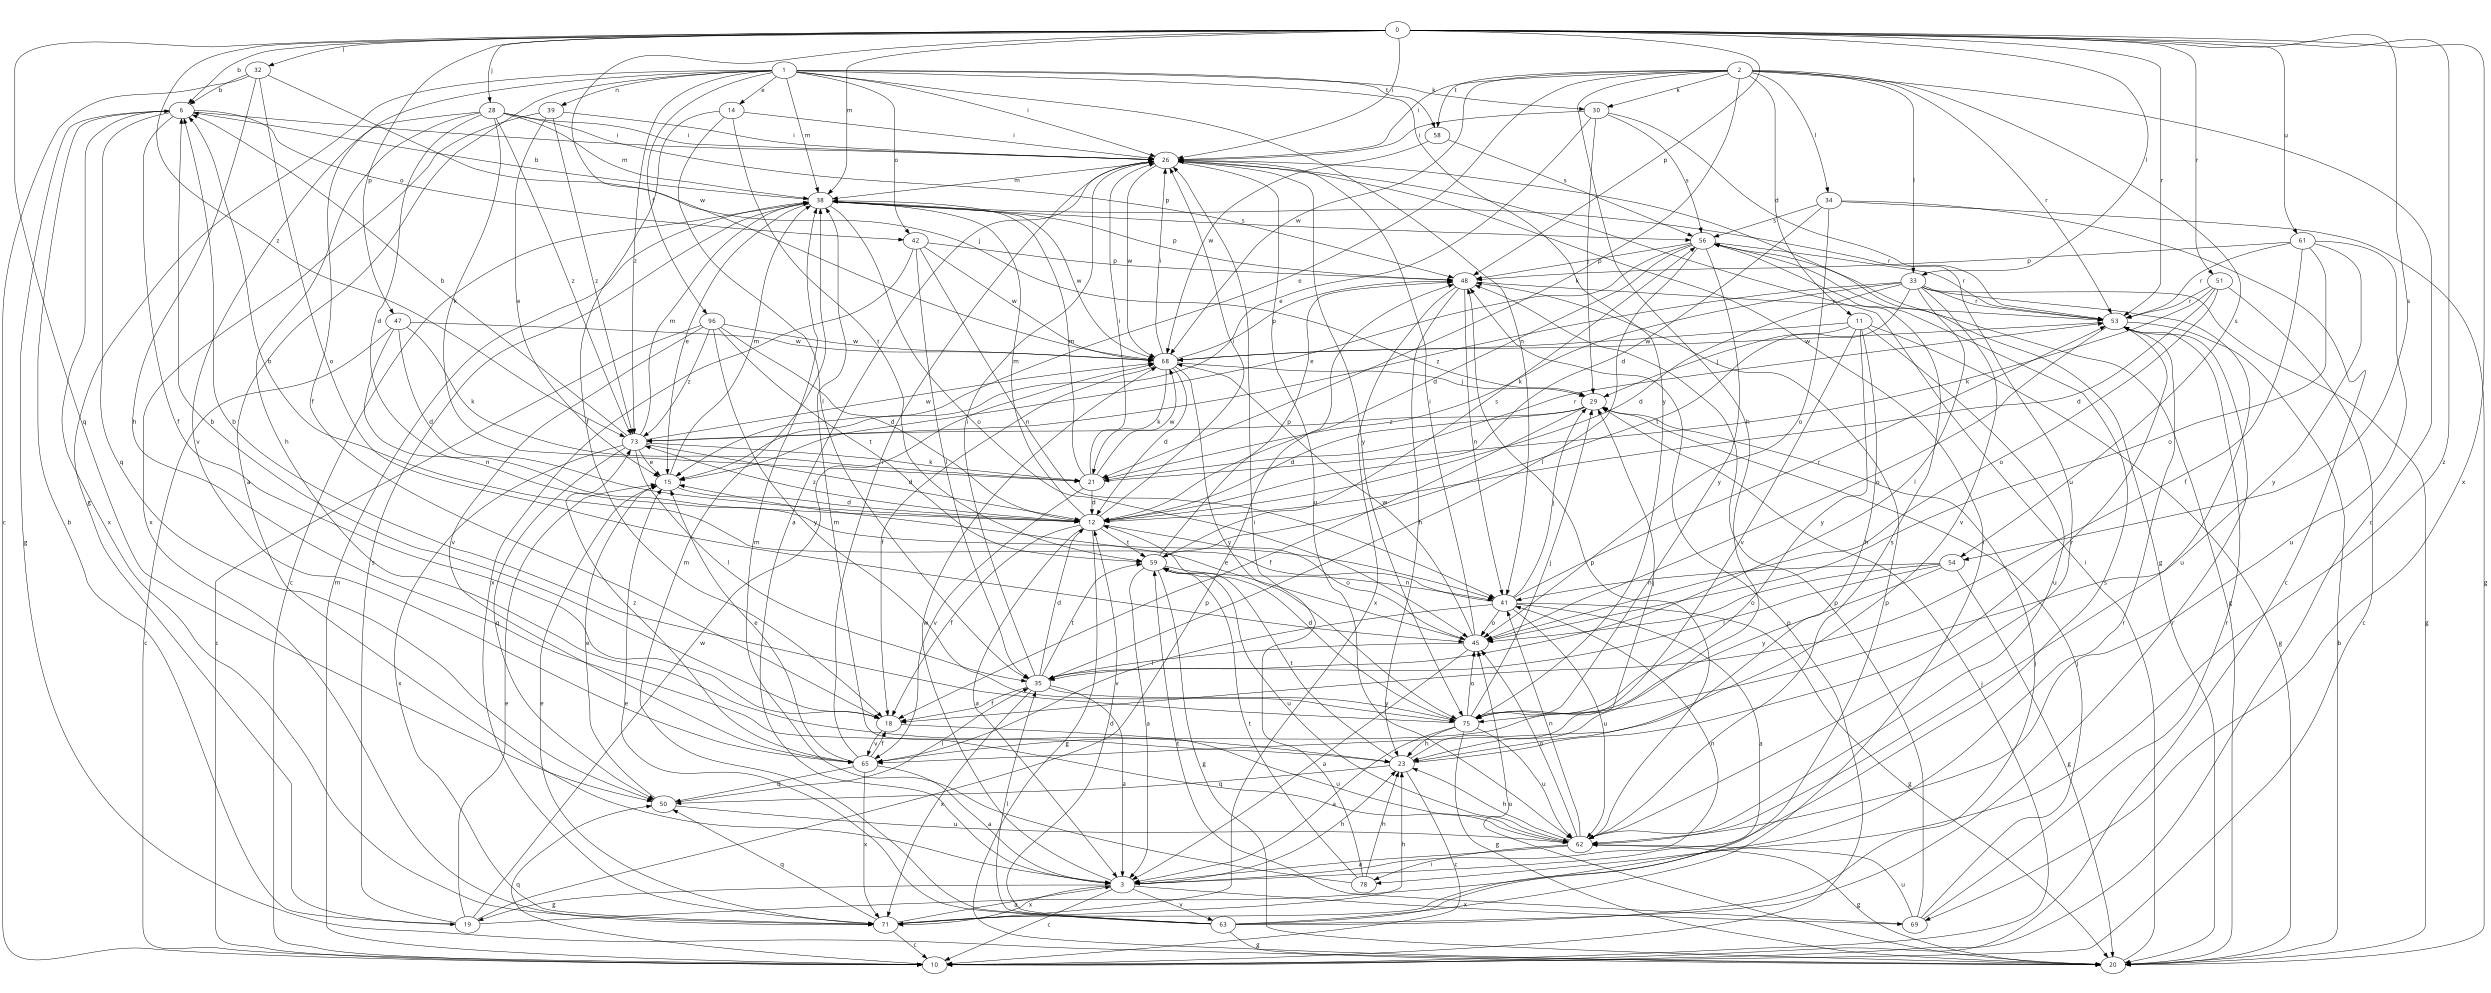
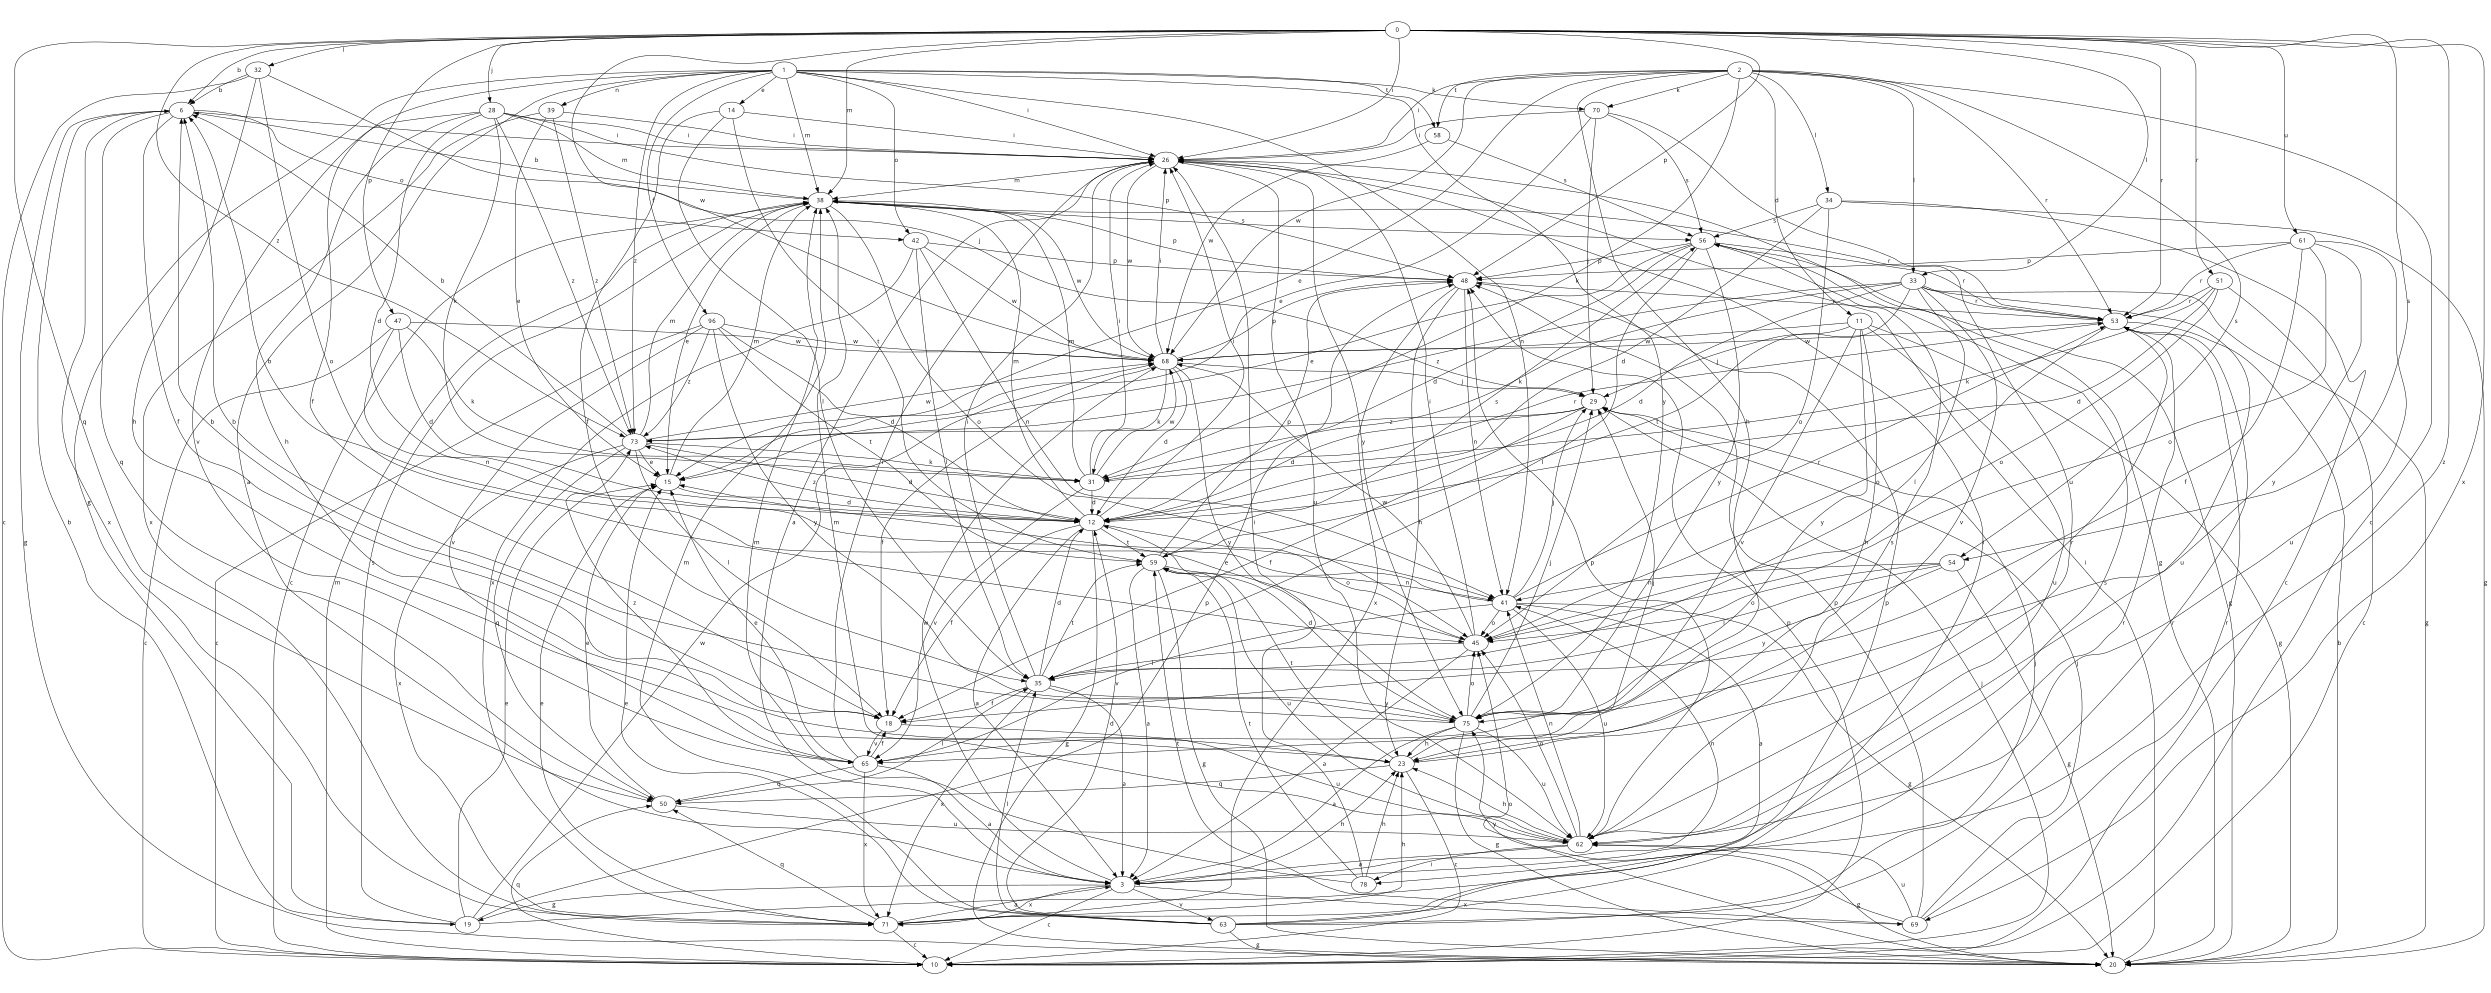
node "30": label "30" -> "70"
node "21": label "21" -> "31"
edge "69" -> "75": added, label "y"
